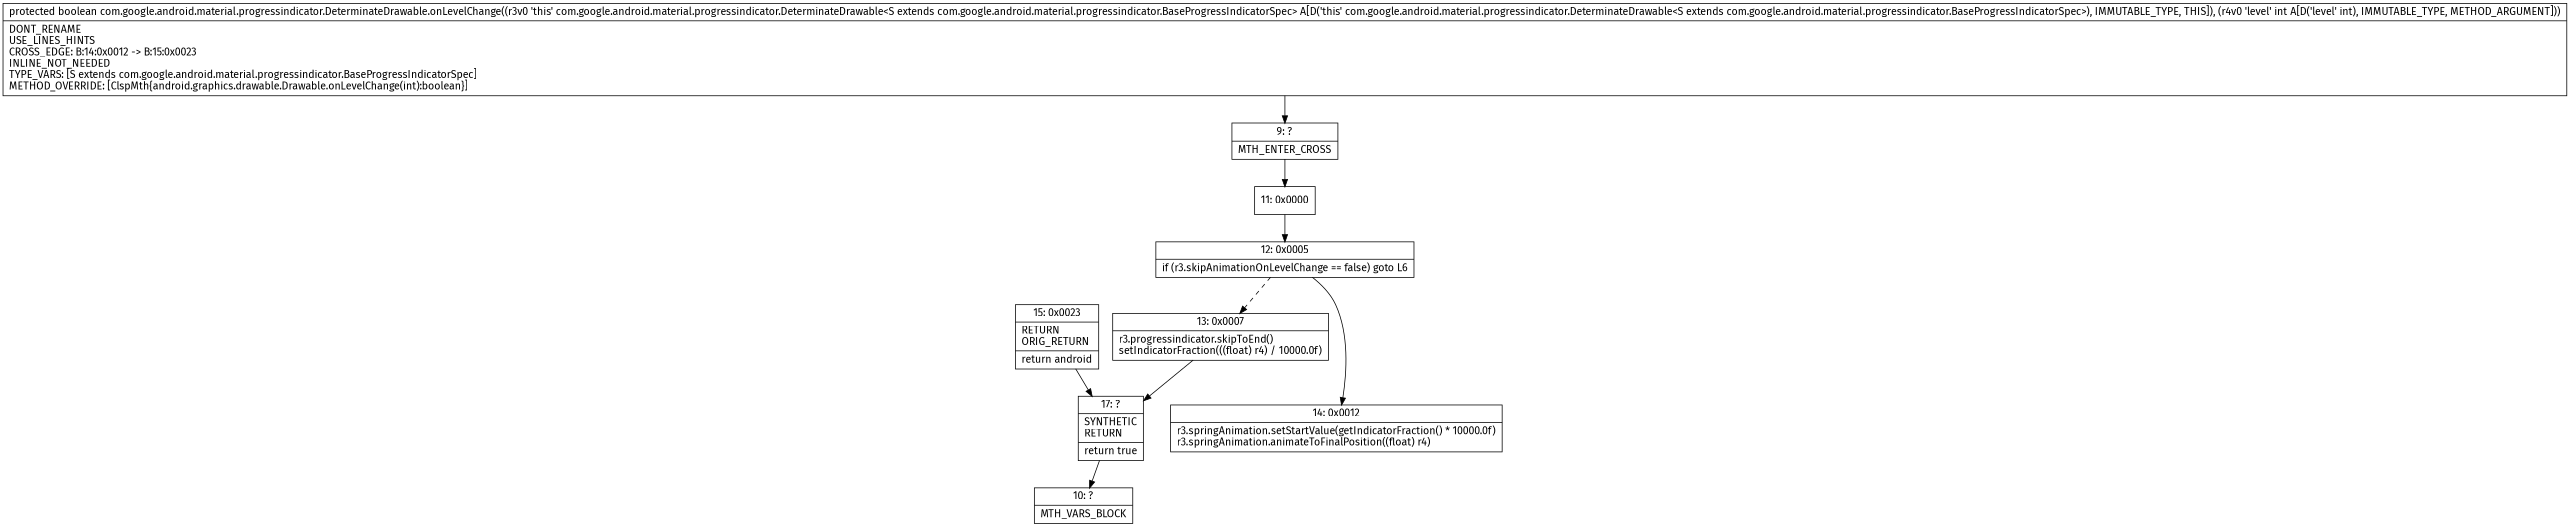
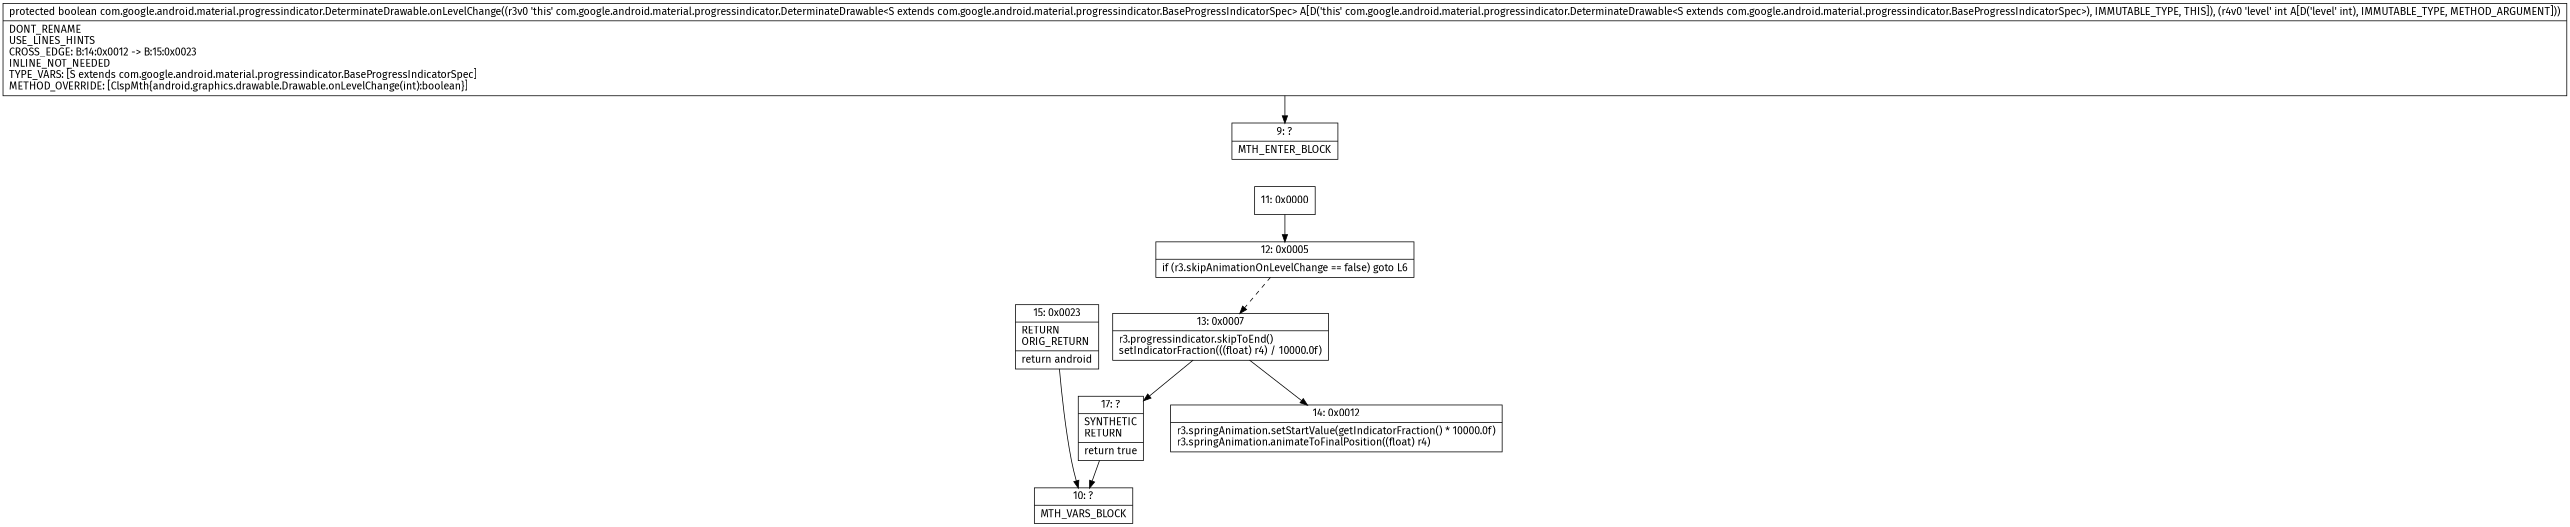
node "9: ?": text "MTH_ENTER_CROSS" -> "MTH_ENTER_BLOCK"
edge "9: ?" -> "11: 0x0000": removed
edge "12: 0x0005" -> "14: 0x0012": now "13: 0x0007" -> "14: 0x0012"
edge "15: 0x0023" -> "17: ?": now "15: 0x0023" -> "10: ?"
